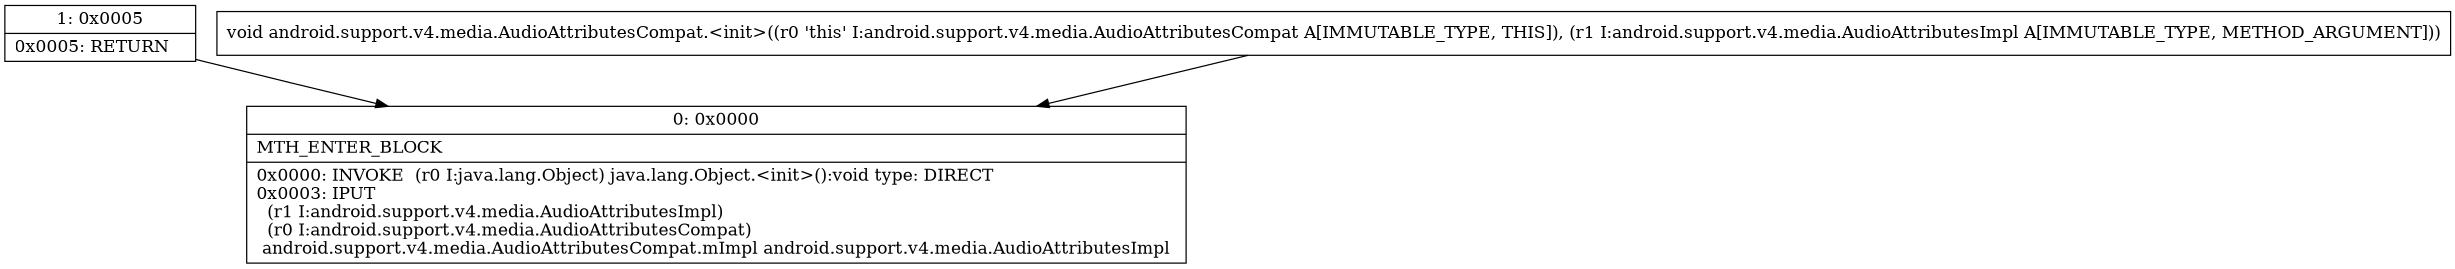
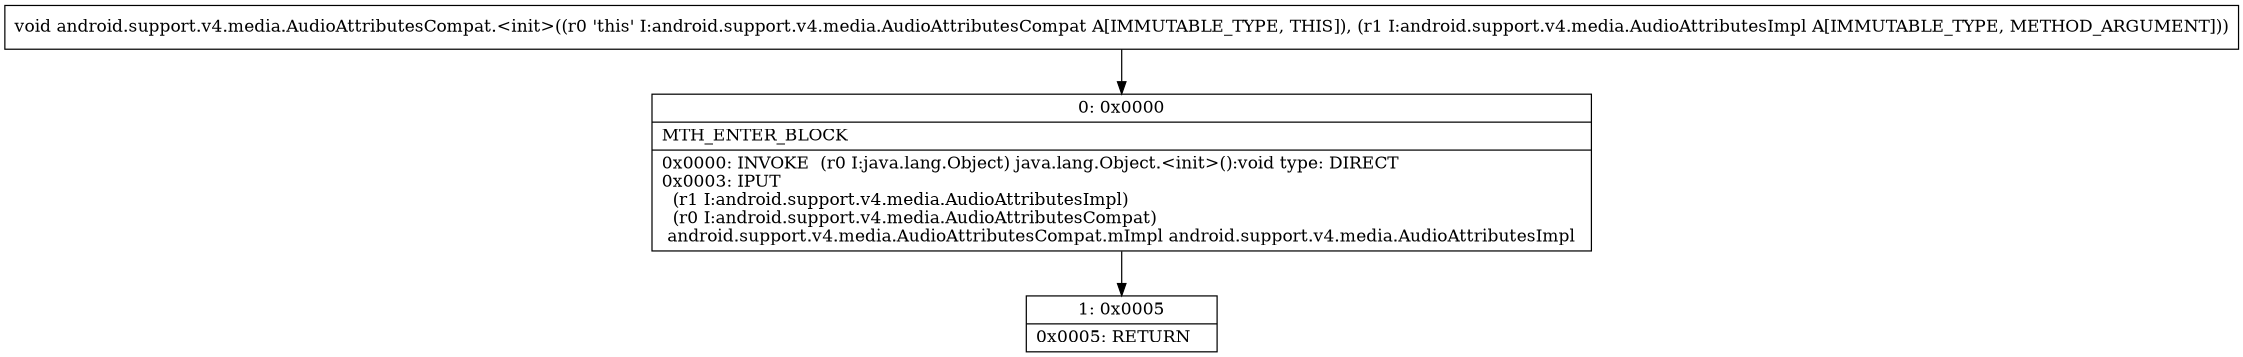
edge "1: 0x0005" -> "0: 0x0000": reversed
